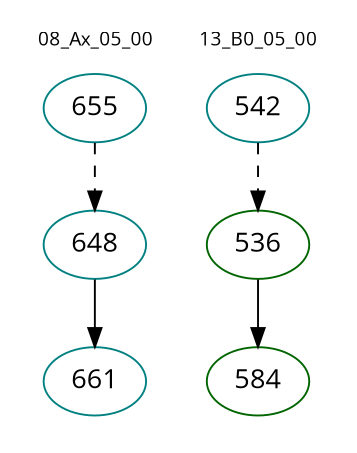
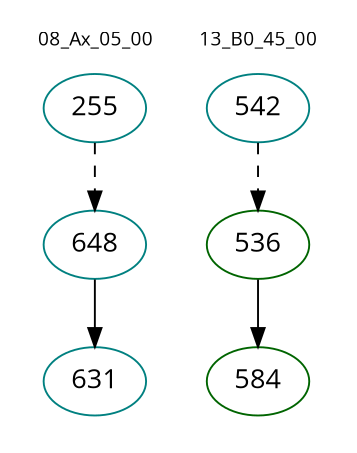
cluster "13_B0_05_00": label "13_B0_05_00" -> "13_B0_45_00"
node "655": label "655" -> "255"
node "661": label "661" -> "631"
